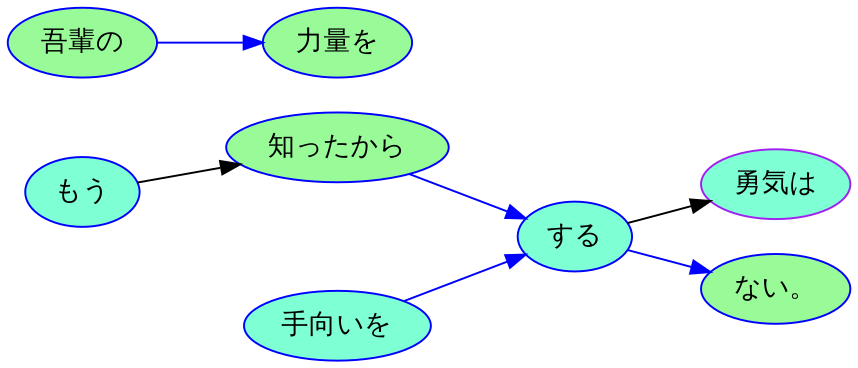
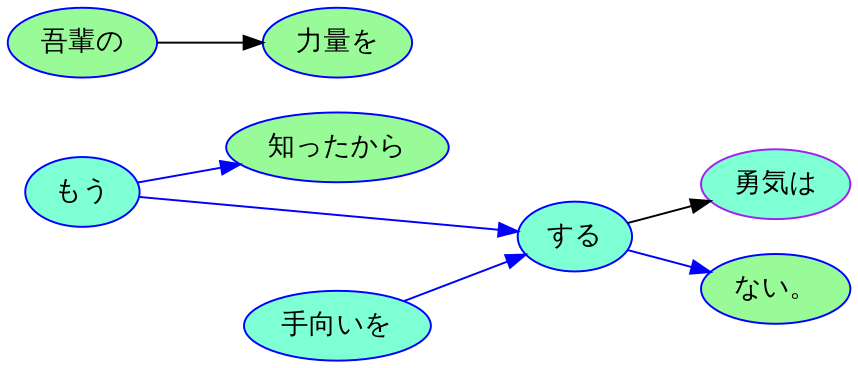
edge "吾輩の" -> "力量を": color blue -> black
edge "もう" -> "知ったから": color black -> blue
edge "知ったから" -> "する": now "もう" -> "する"
